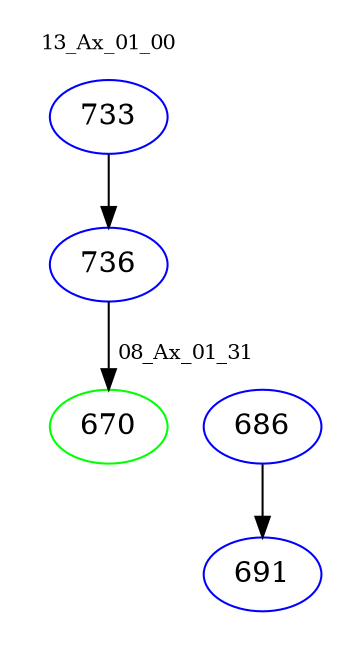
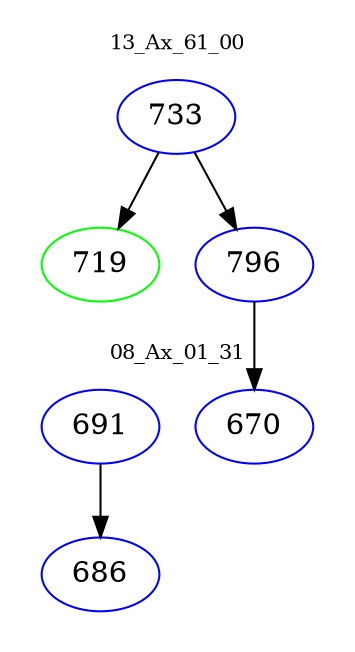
cluster "13_Ax_01_00": label "13_Ax_01_00" -> "13_Ax_61_00"
node "719": added
node "736": label "736" -> "796"
node "670": color green -> blue
edge "686" -> "691": reversed
